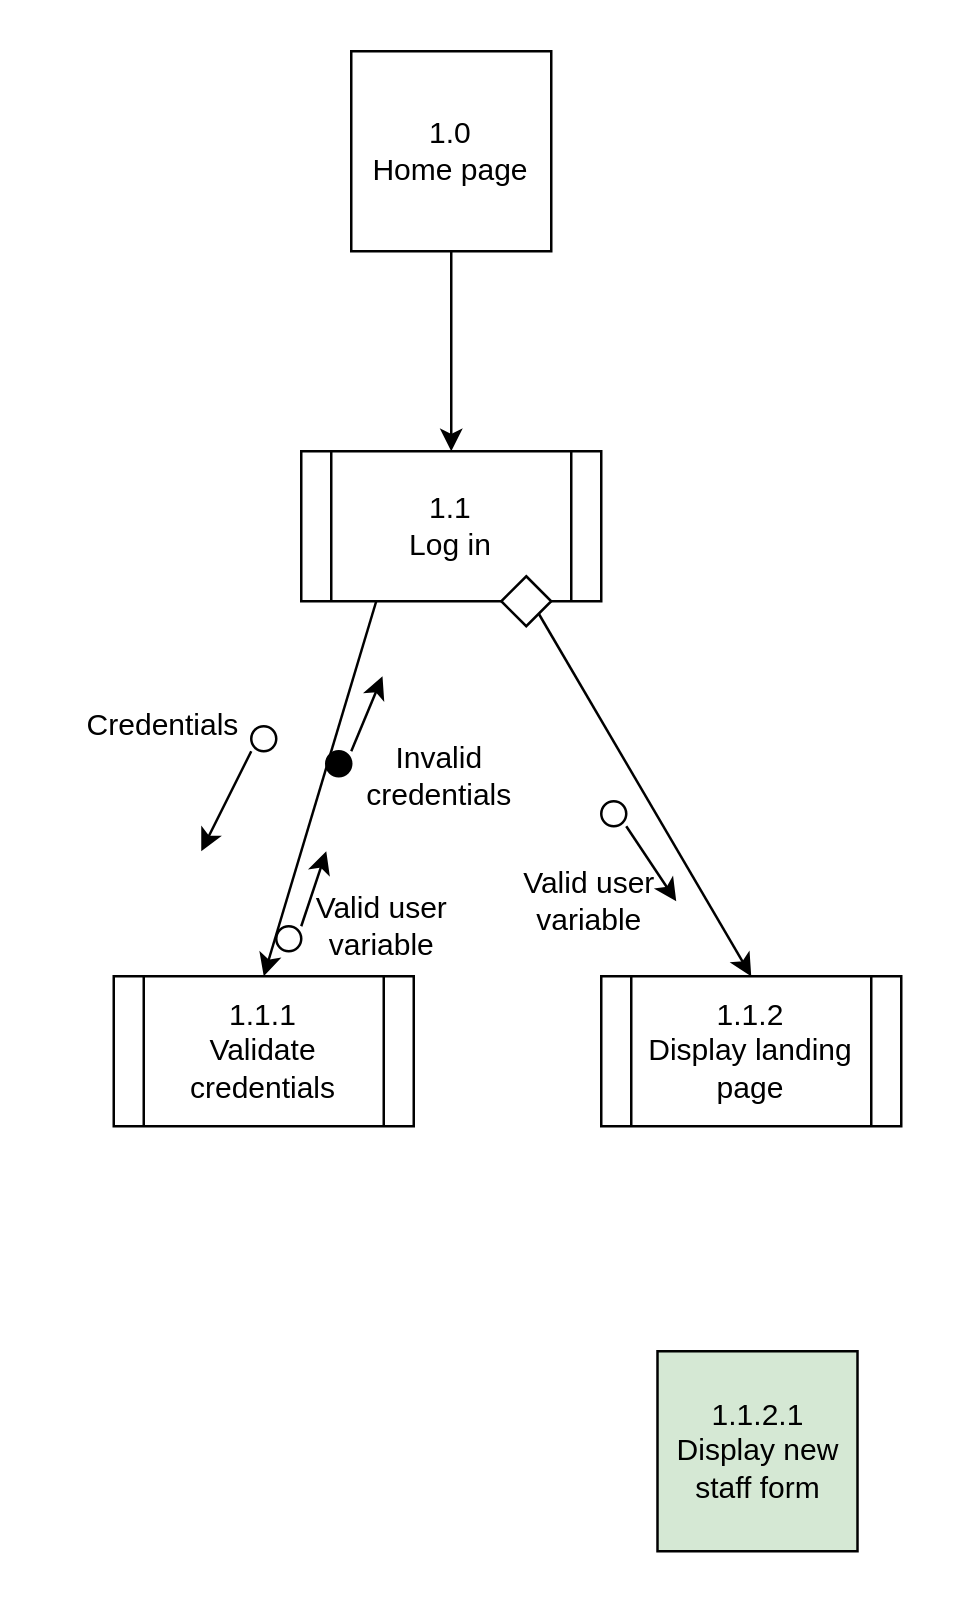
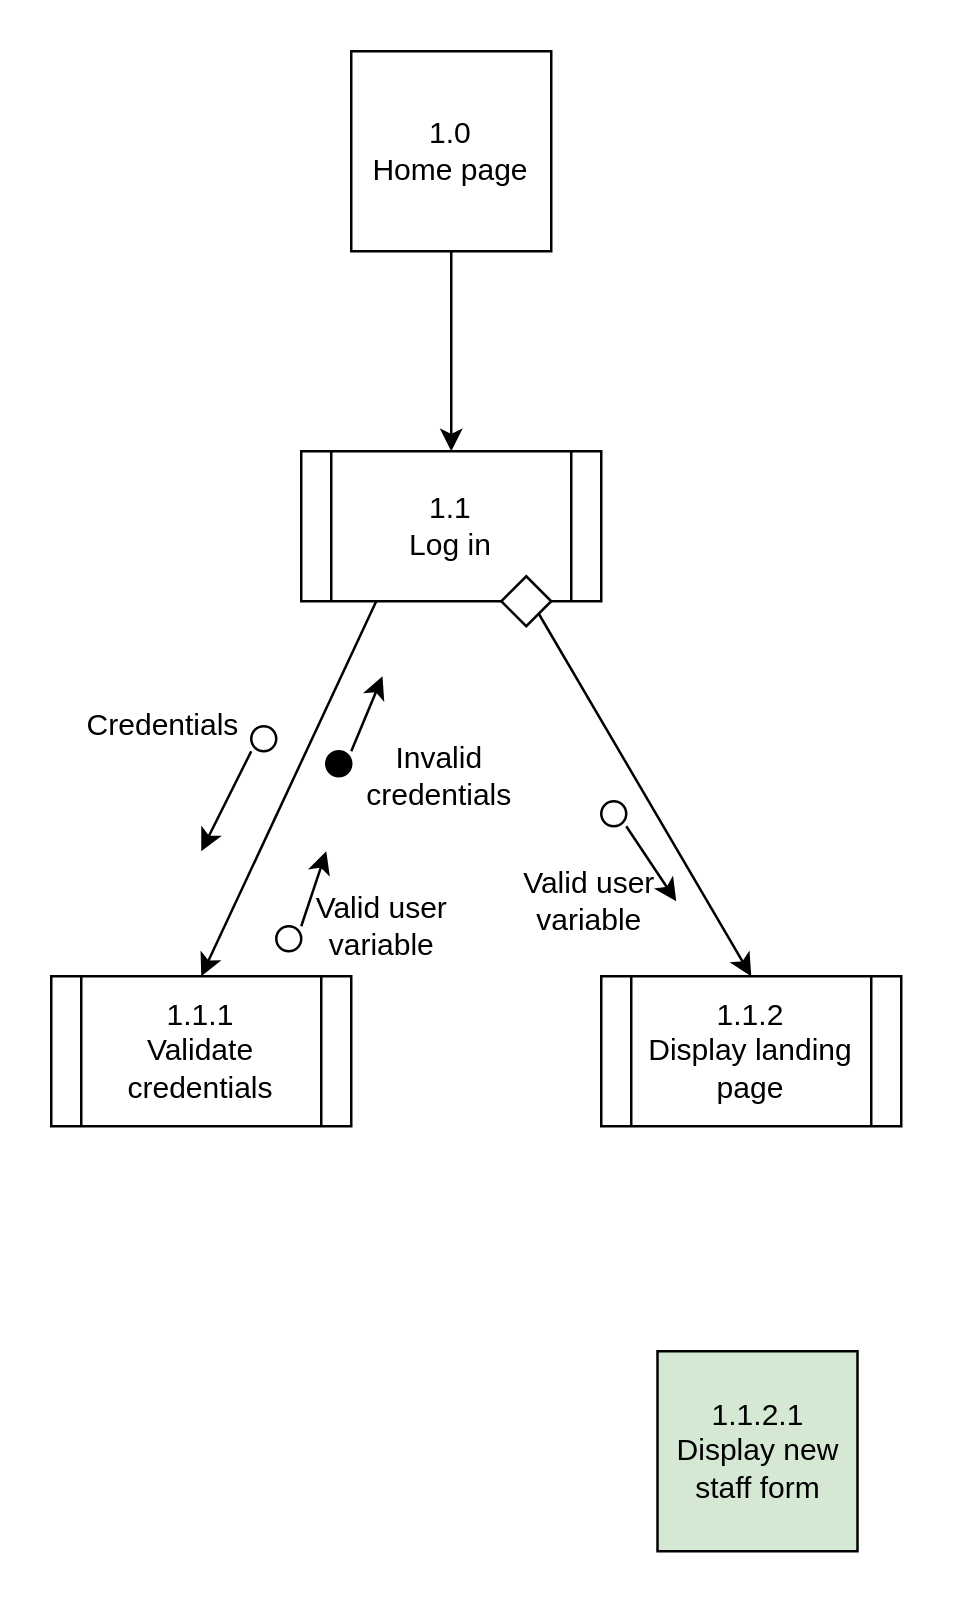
node "1.1.1 Validate credentials": moved (264, 1051) -> (201, 1051)
